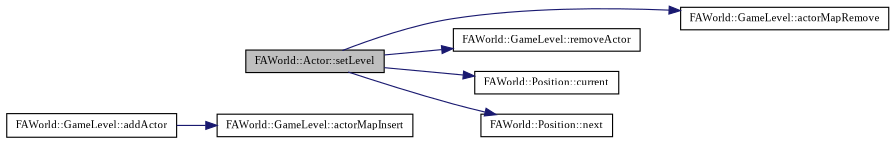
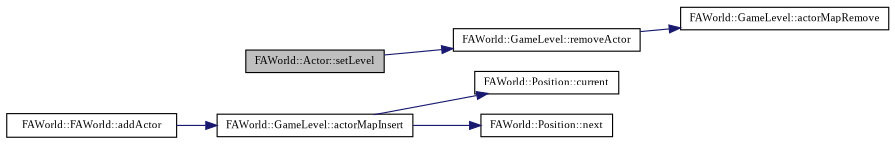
edge "FAWorld::Actor::setLevel" -> "FAWorld::GameLevel::actorMapRemove": now "FAWorld::GameLevel::removeActor" -> "FAWorld::GameLevel::actorMapRemove"
edge "FAWorld::Actor::setLevel" -> "FAWorld::Position::current": now "FAWorld::GameLevel::actorMapInsert" -> "FAWorld::Position::current"
edge "FAWorld::Actor::setLevel" -> "FAWorld::Position::next": now "FAWorld::GameLevel::actorMapInsert" -> "FAWorld::Position::next"
node "FAWorld::GameLevel::addActor": label "FAWorld::GameLevel::addActor" -> "FAWorld::FAWorld::addActor"
